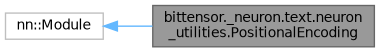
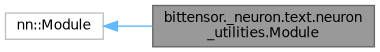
node "bittensor._neuron.text.neuron _utilities.PositionalEncoding": label "bittensor._neuron.text.neuron _utilities.PositionalEncoding" -> "bittensor._neuron.text.neuron _utilities.Module"
